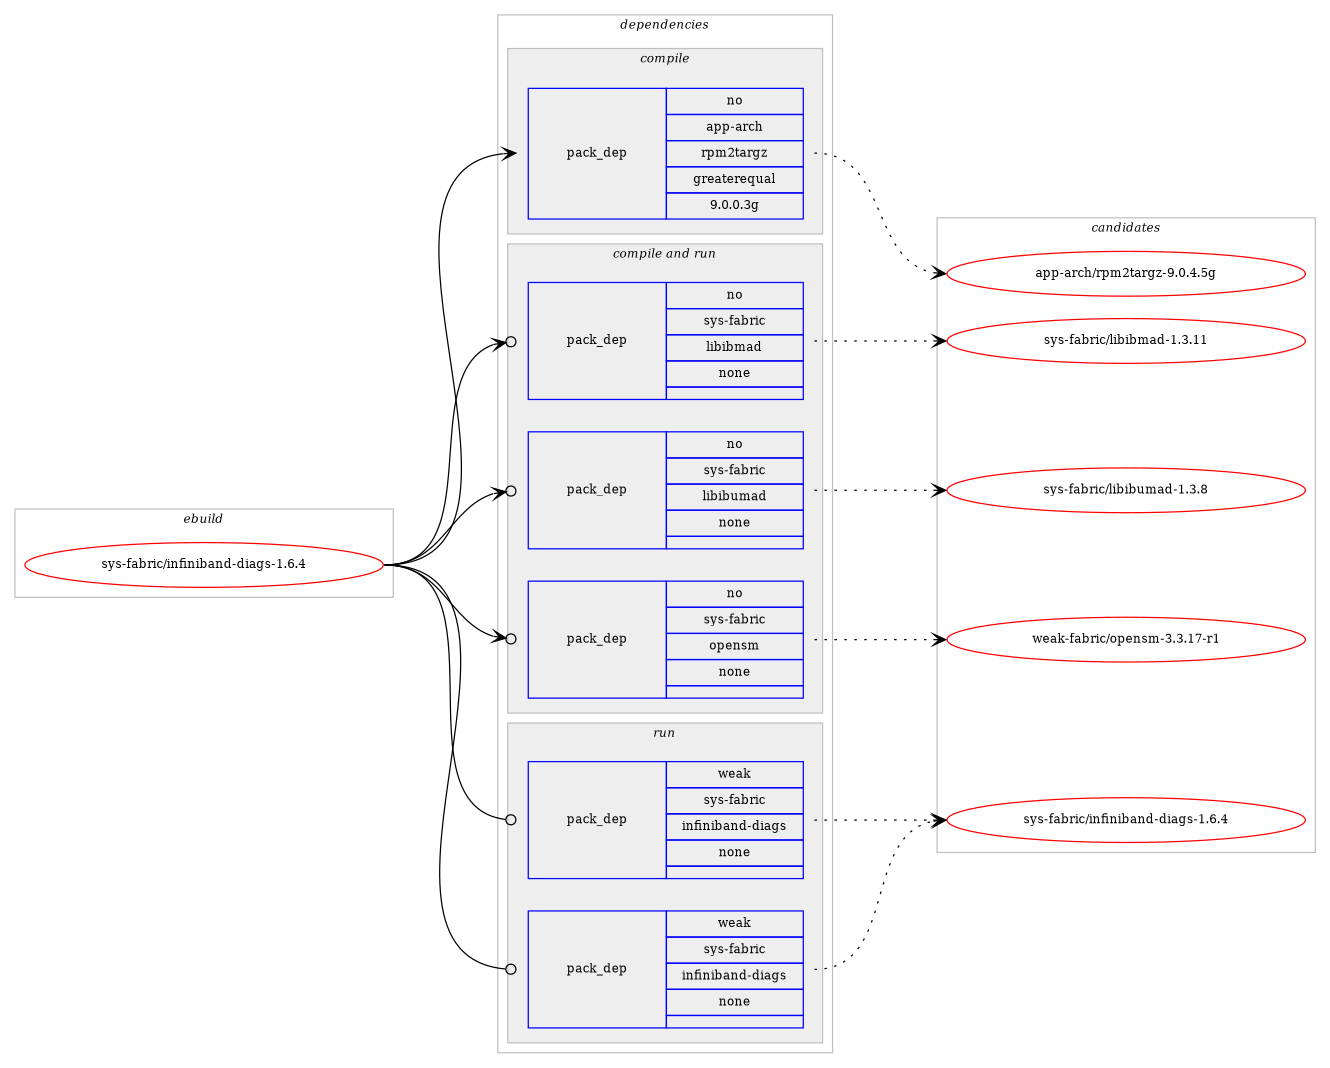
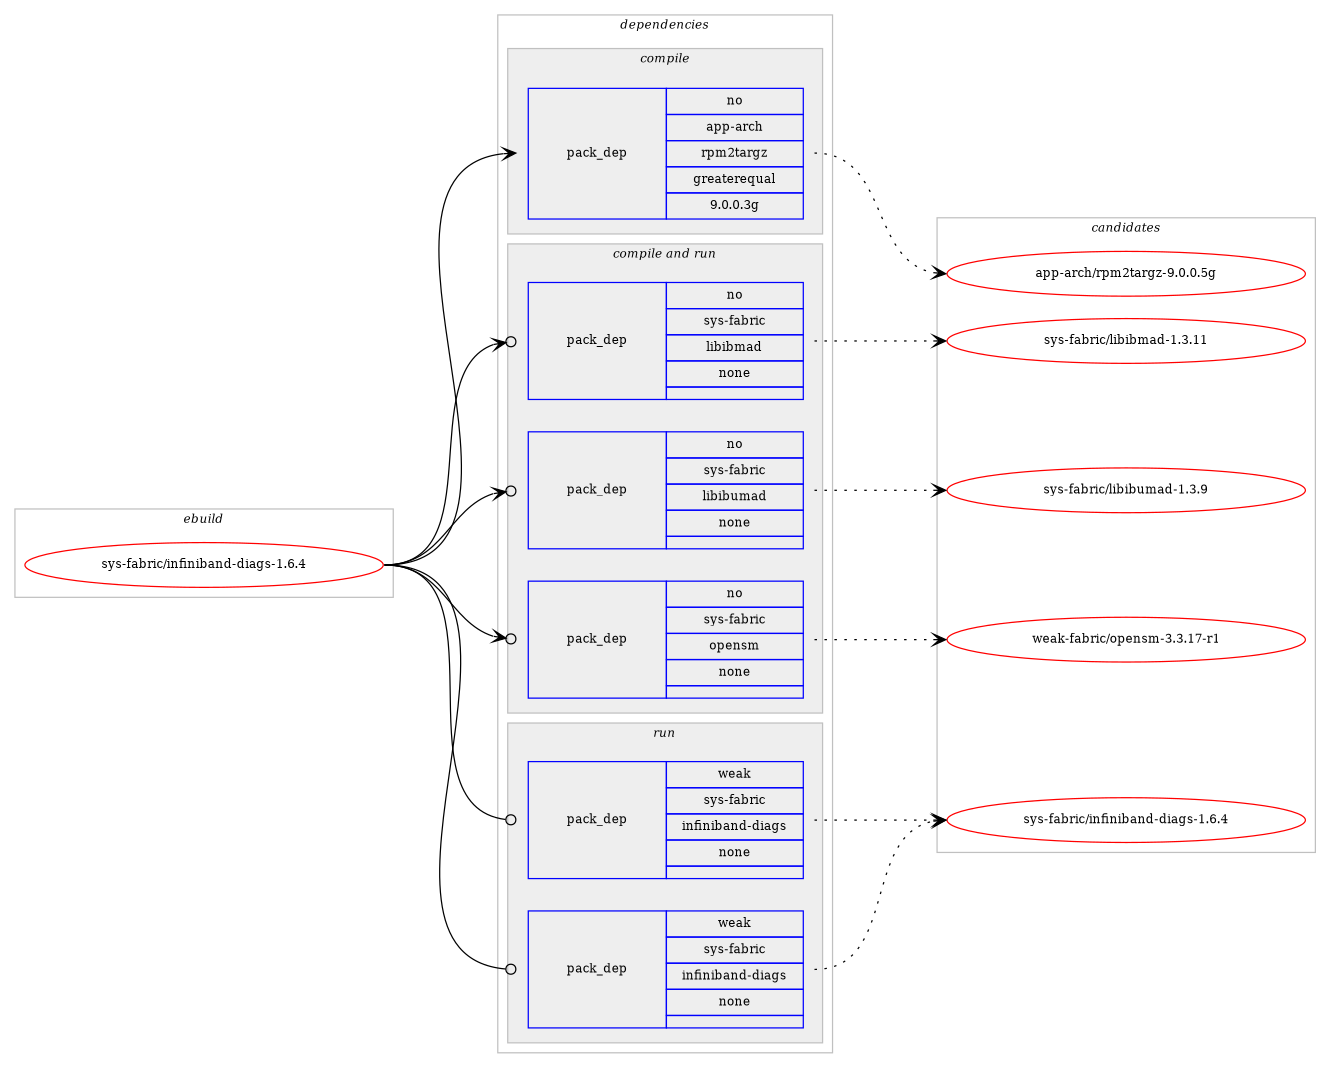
node "app-arch/rpm2targz-9.0.4.5g": label "app-arch/rpm2targz-9.0.4.5g" -> "app-arch/rpm2targz-9.0.0.5g"
node "sys-fabric/libibumad-1.3.8": label "sys-fabric/libibumad-1.3.8" -> "sys-fabric/libibumad-1.3.9"
